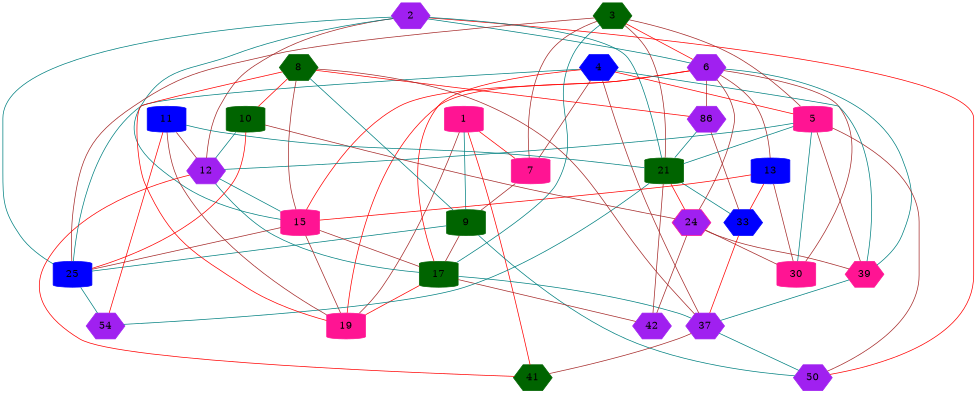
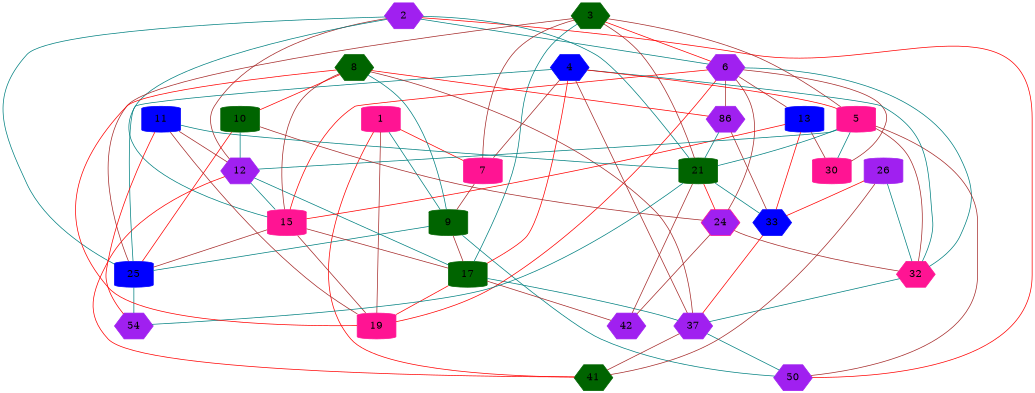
node "26": added
edge "24" -- "30": removed
node "39": label "39" -> "32"
